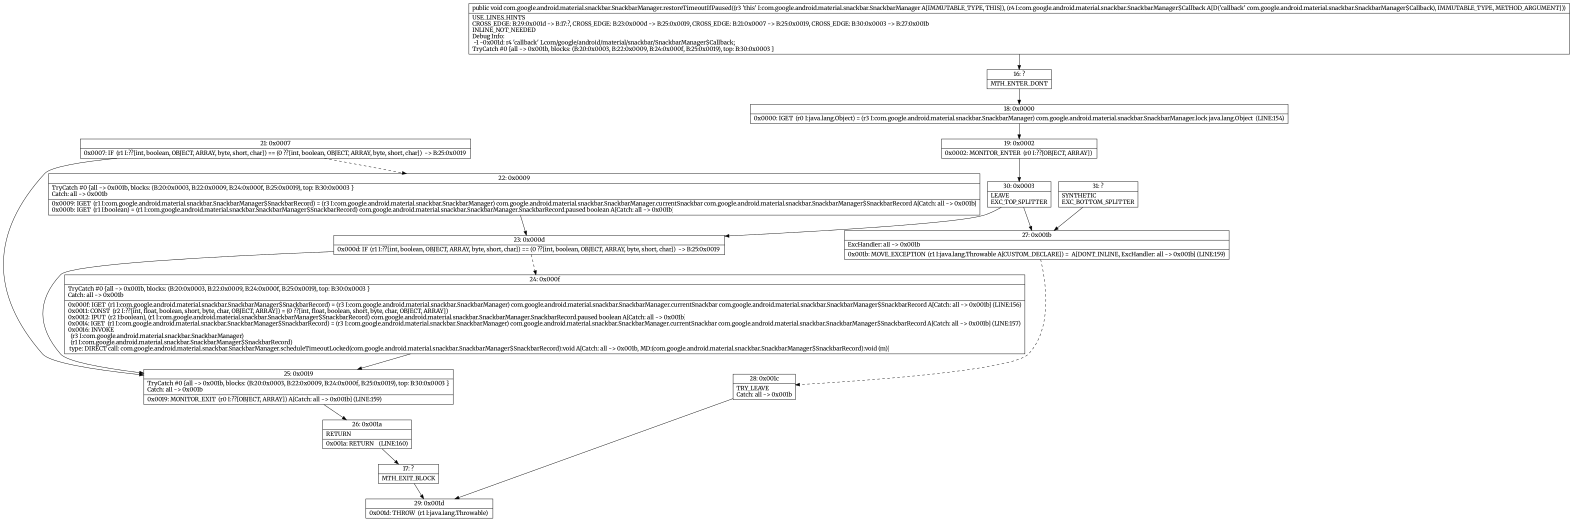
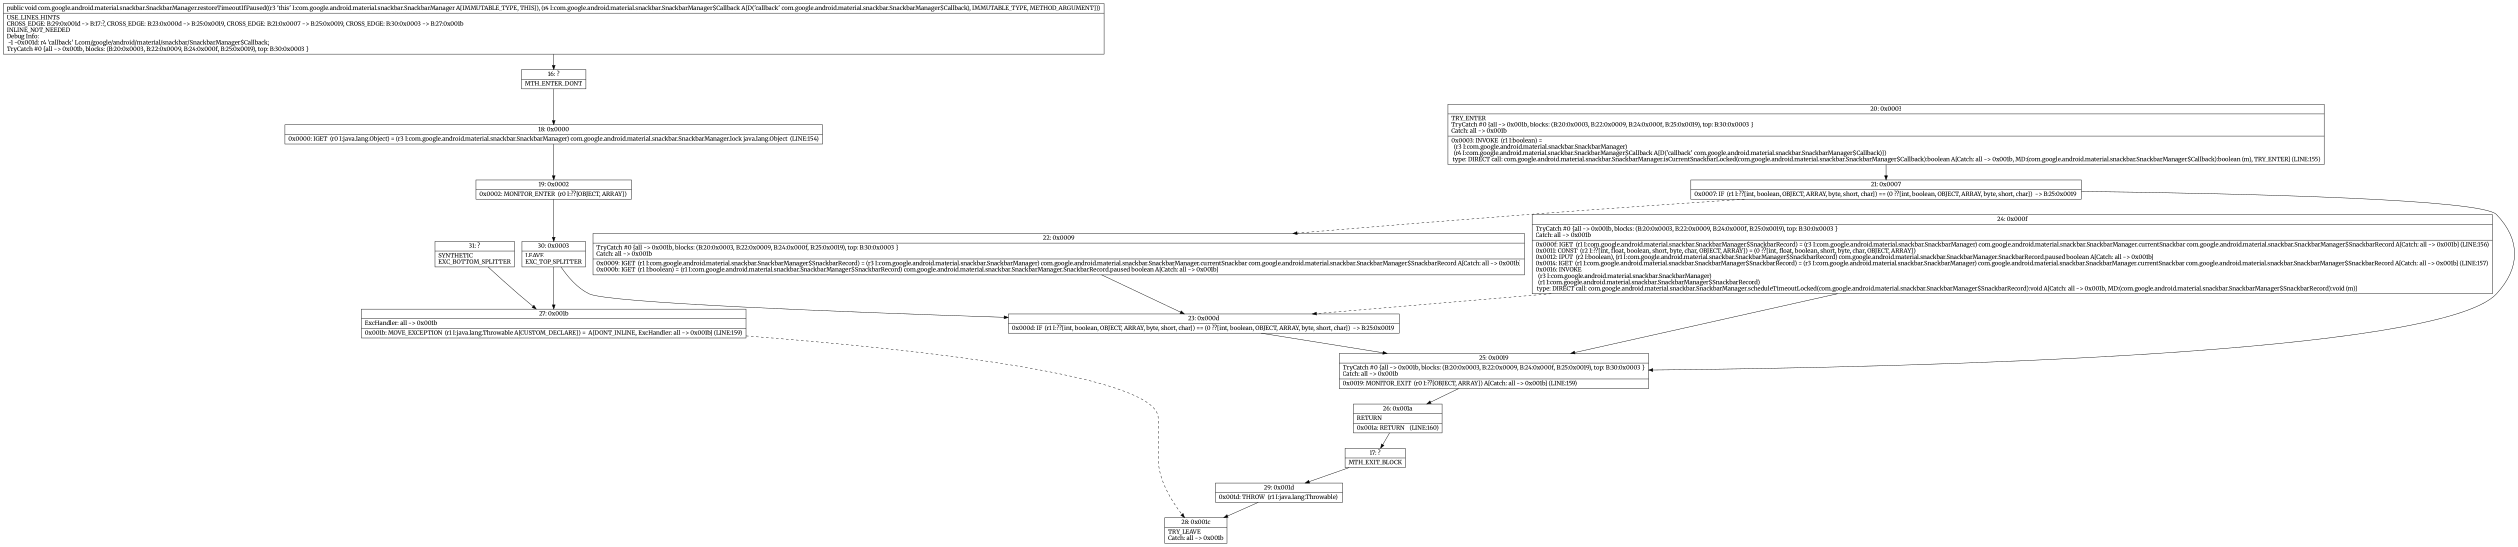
node "20: 0x0003": added
edge "23: 0x000d" -> "24: 0x000f": reversed
edge "28: 0x001c" -> "29: 0x001d": reversed
